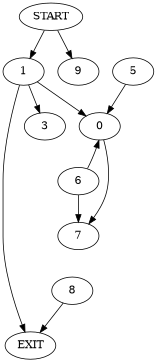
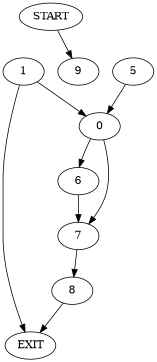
edge "START" -> "1": removed
node "3": removed
edge "6" -> "0": reversed
edge "7" -> "8": added
